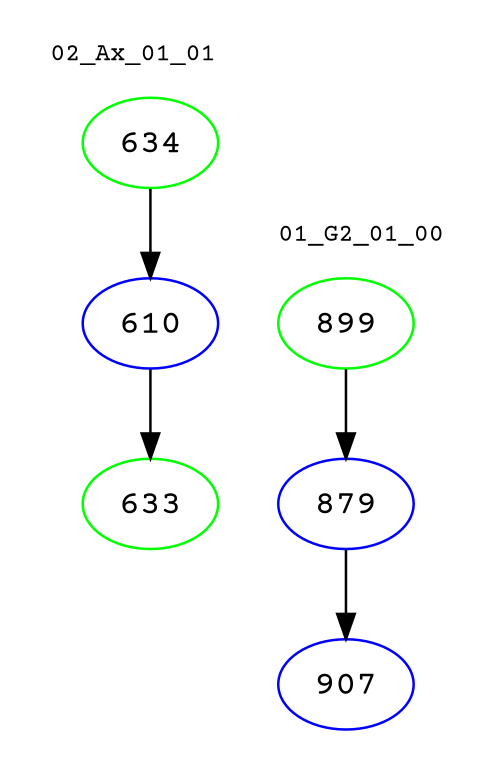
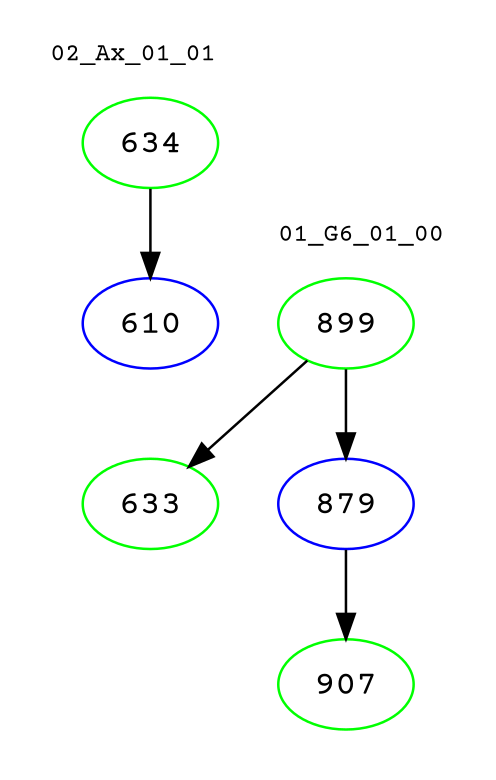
cluster "01_G2_01_00": label "01_G2_01_00" -> "01_G6_01_00"
edge "610" -> "633": now "899" -> "633"
node "907": color blue -> green
